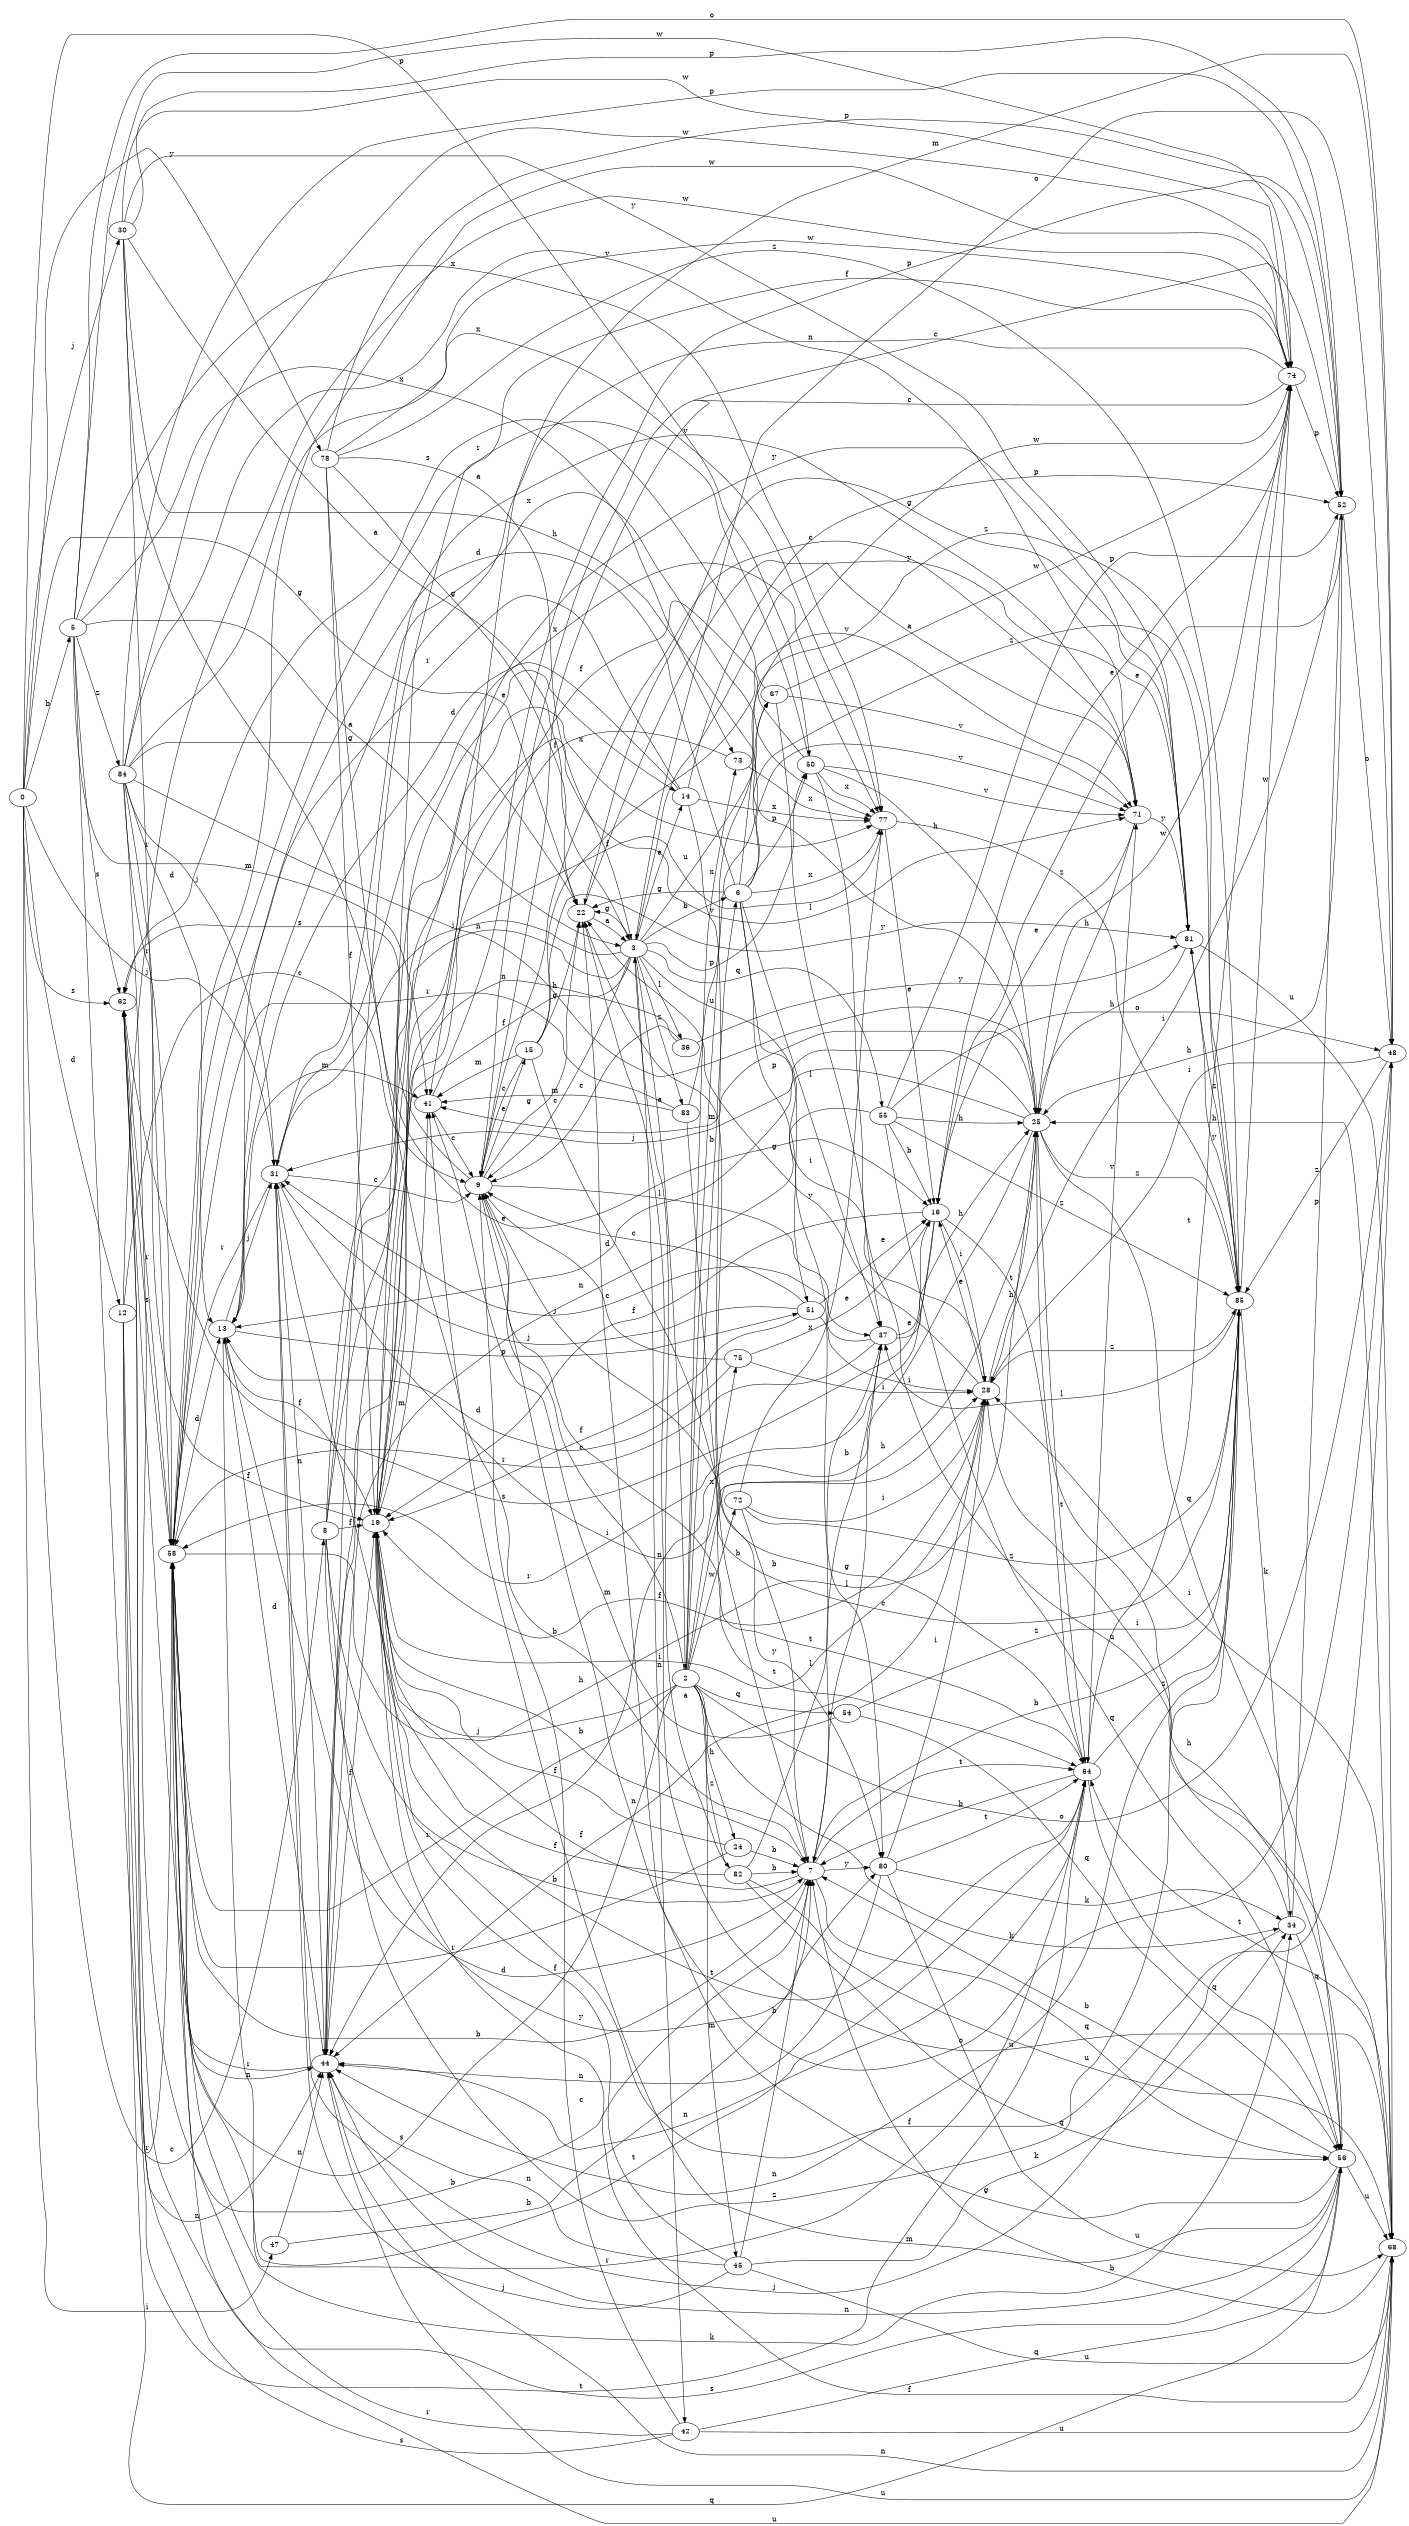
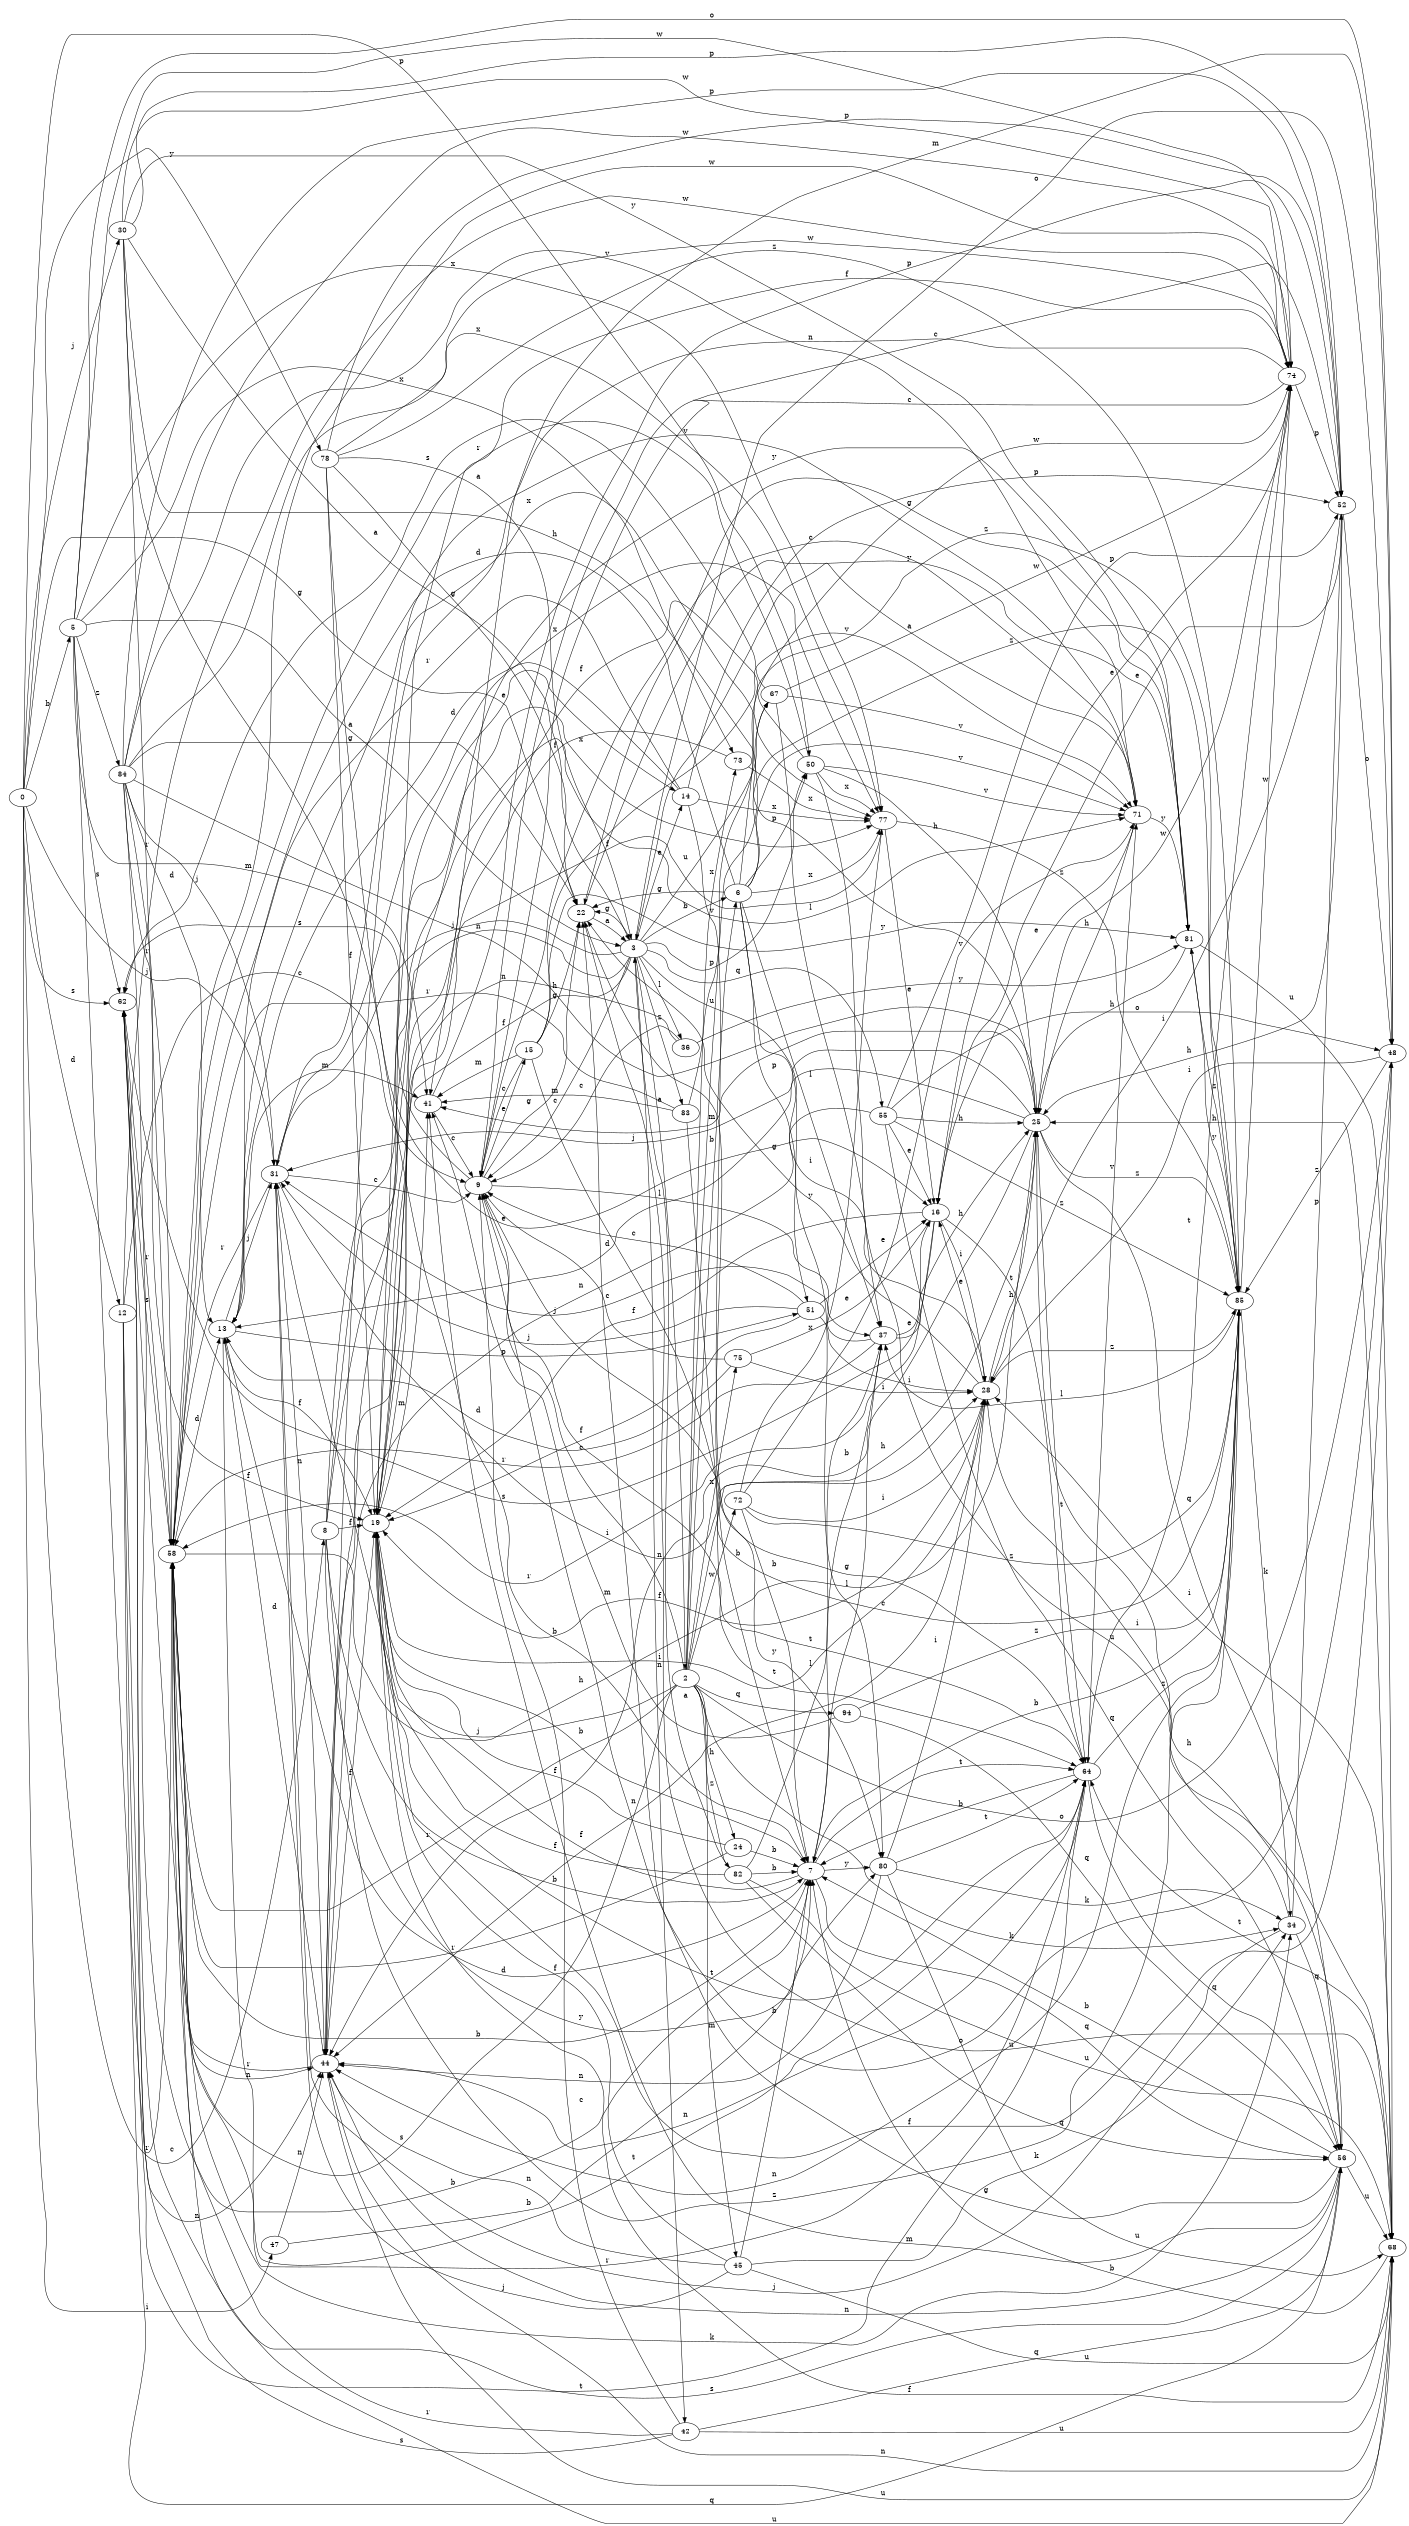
edge "55" -> "16": label "b" -> "e"
edge "72" -> "71": added, label "v"
node "54": label "54" -> "94"
